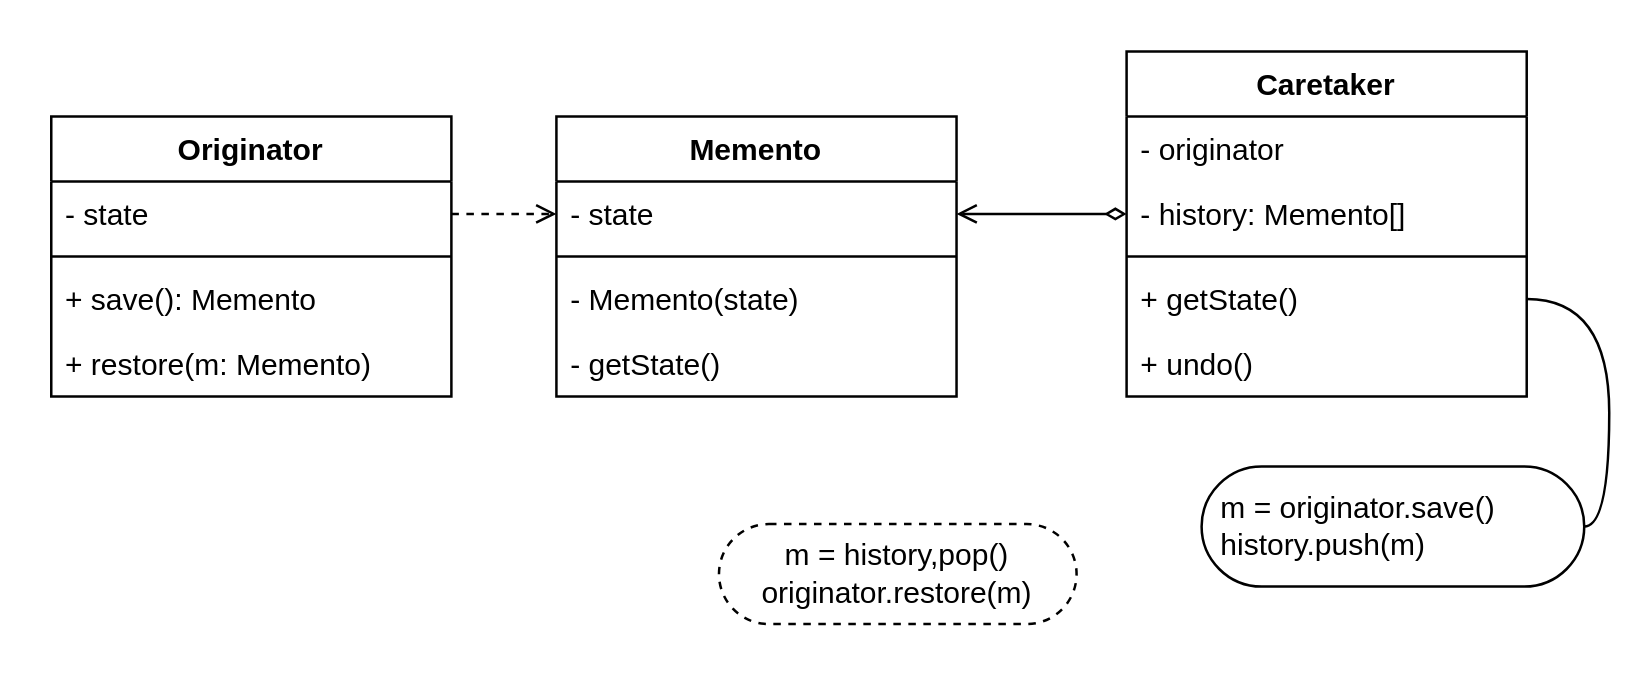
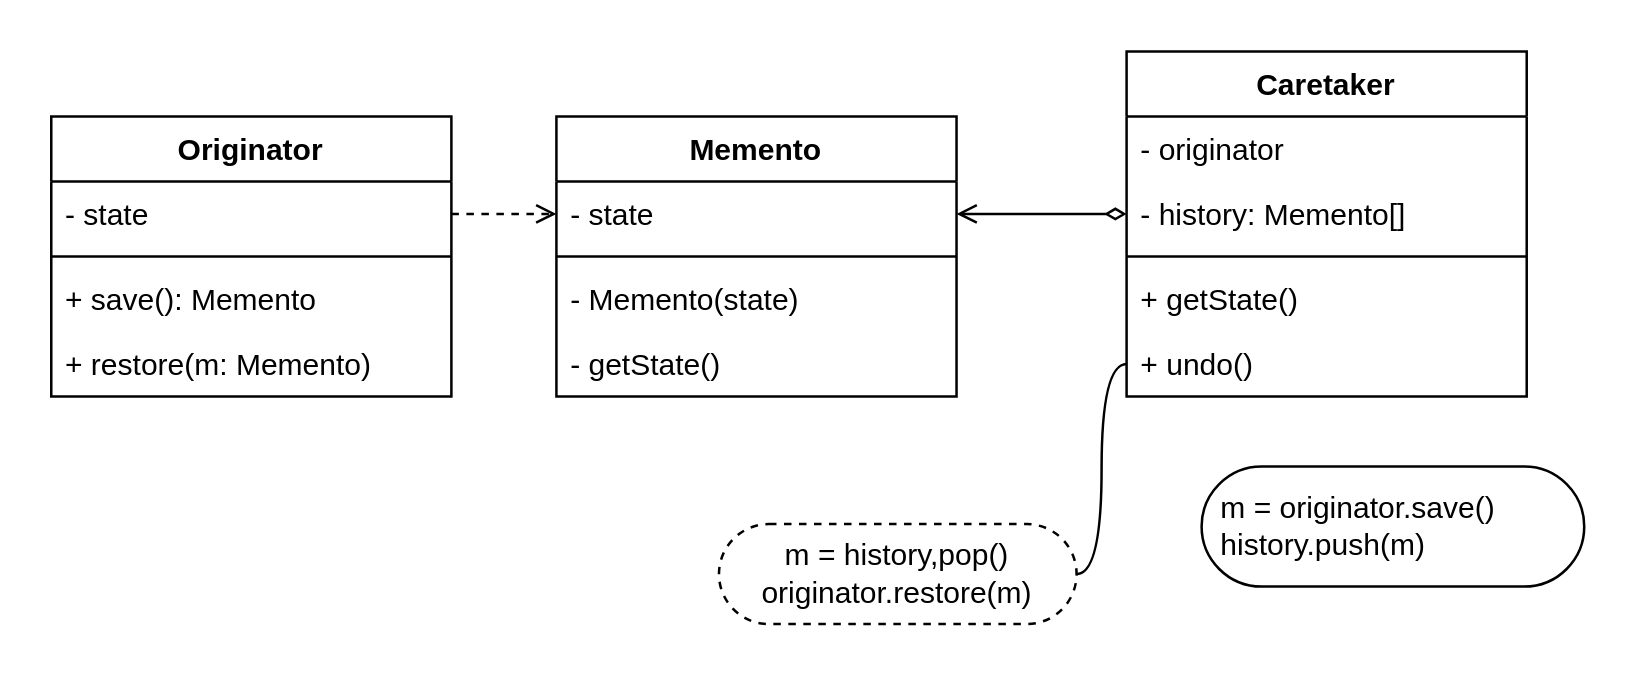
edge "+ getState()" -- "m = originator.save() history.push(m)": removed
edge "+ undo()" -- "m = history,pop() originator.restore(m)": added
